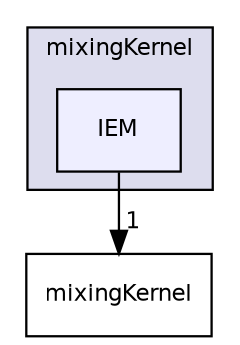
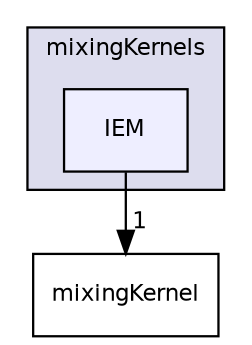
cluster "mixingKernel": label "mixingKernel" -> "mixingKernels"
